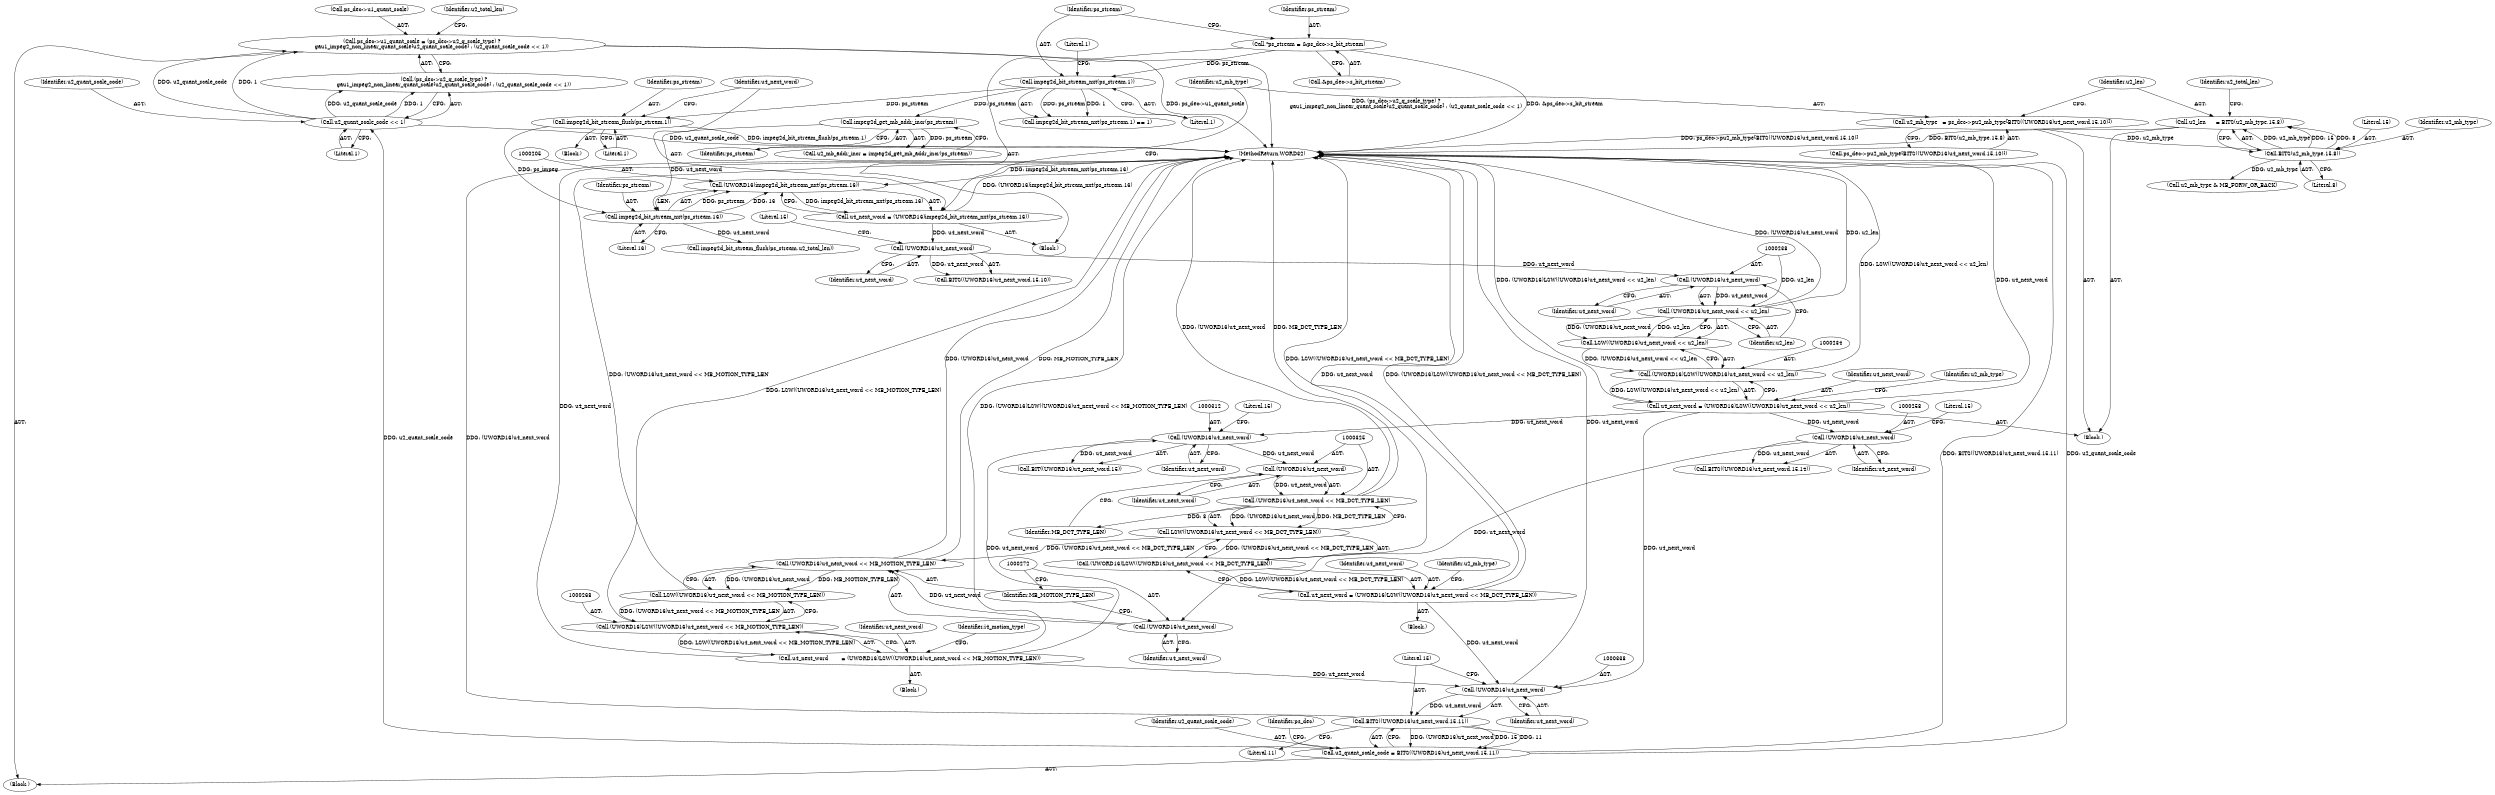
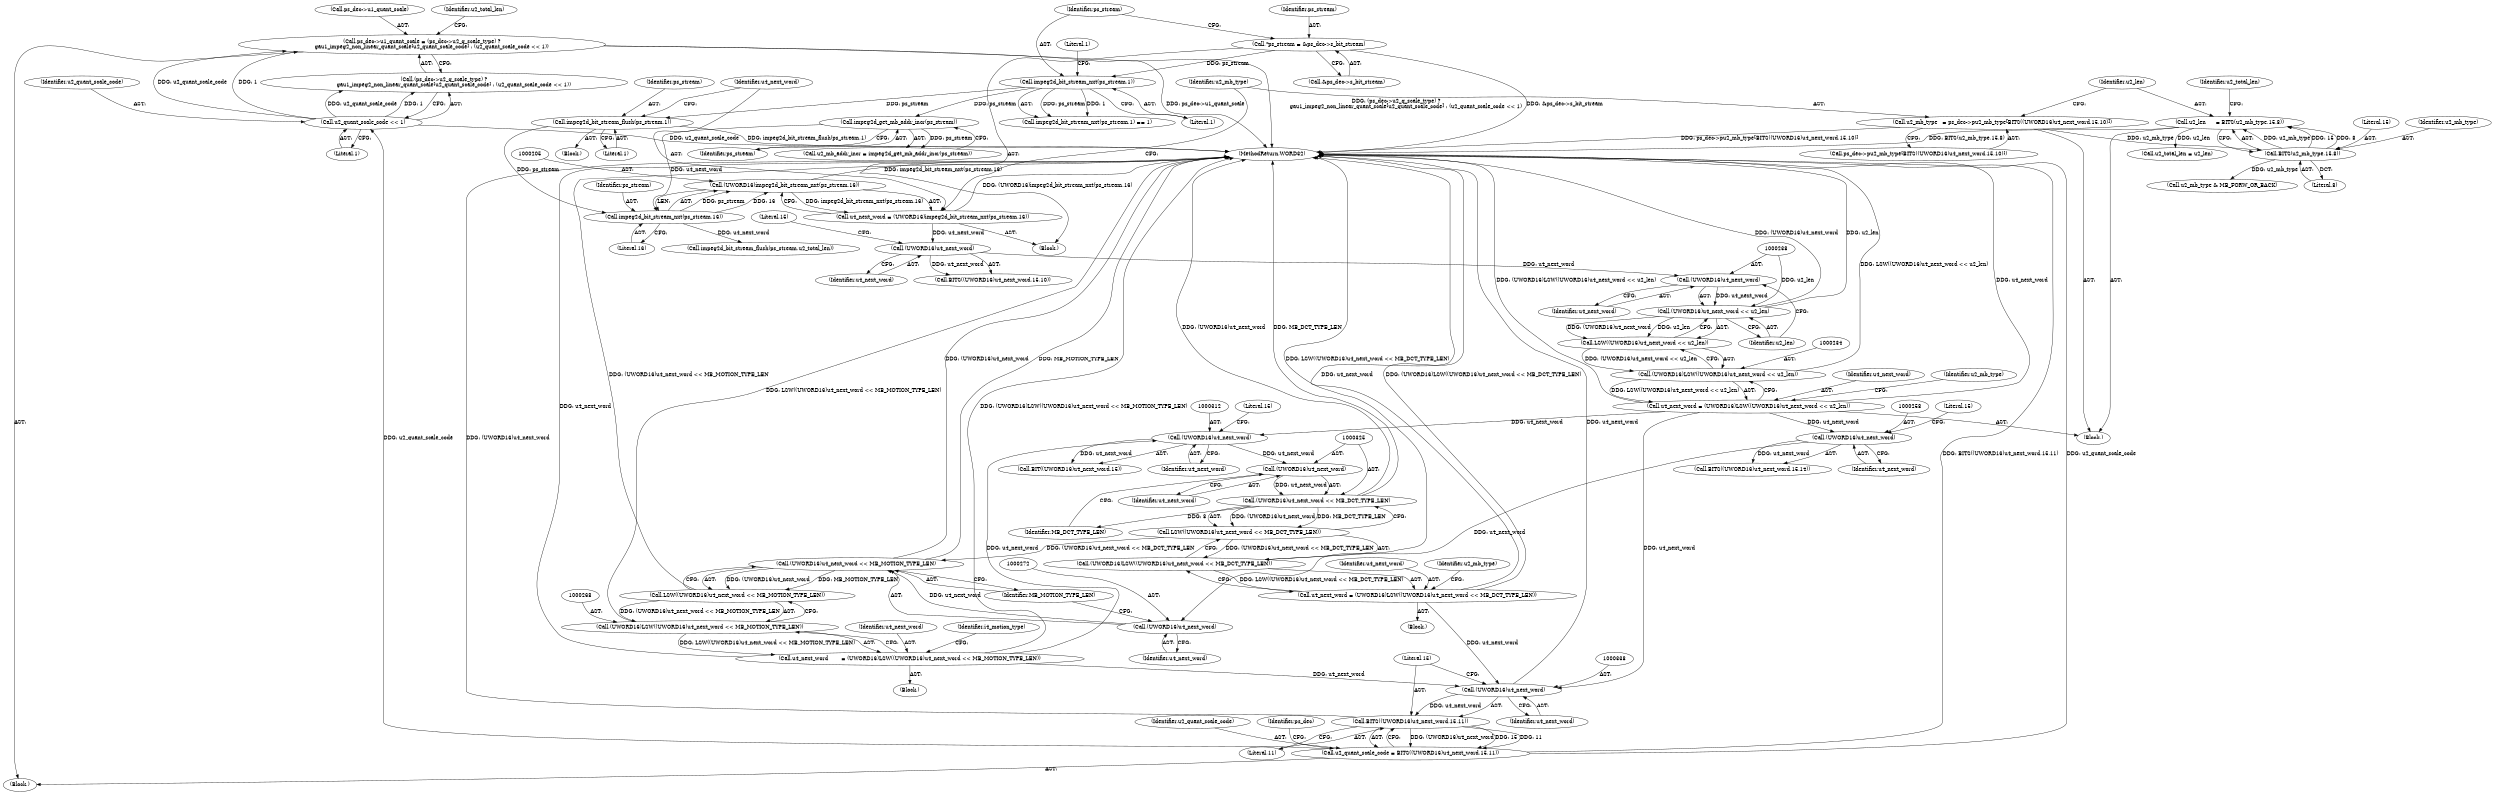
node "(Call,u2_total_len = u2_len)": added
edge "(MethodReturn,WORD32)" -> "(Call,(UWORD16)impeg2d_bit_stream_nxt(ps_stream,16))": reversed
edge "(Call,impeg2d_bit_stream_flush(ps_stream,1))" -> "(Call,impeg2d_bit_stream_nxt(ps_stream,16))": label "DDG: ps_impeg" -> "DDG: ps_stream"
edge "(Call,BITS(u2_mb_type,15,8))" -> "(Literal,8)": label "CFG: " -> "DCT: "
edge "1000272" -> "(Identifier,MB_MOTION_TYPE_LEN)": now "(Call,(UWORD16)u4_next_word << MB_MOTION_TYPE_LEN)" -> "(Identifier,MB_MOTION_TYPE_LEN)"
edge "(Literal,11)" -> "(Call,BITS((UWORD16)u4_next_word,15,11))": added, label "AST:"
